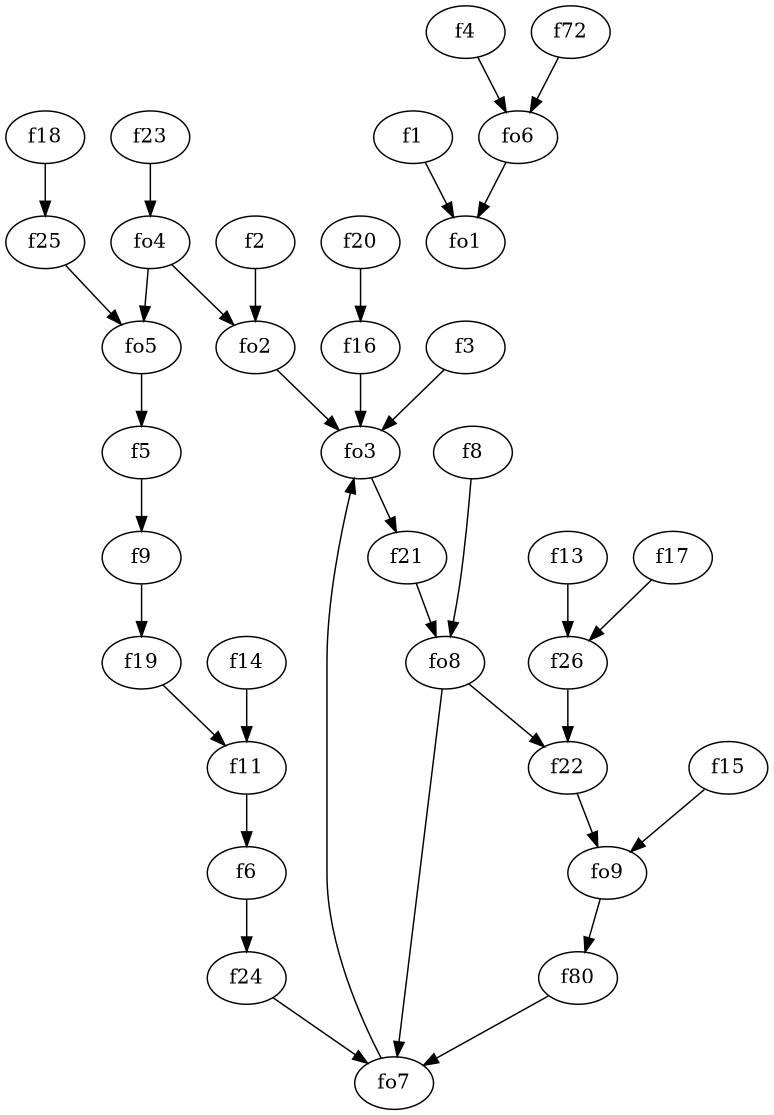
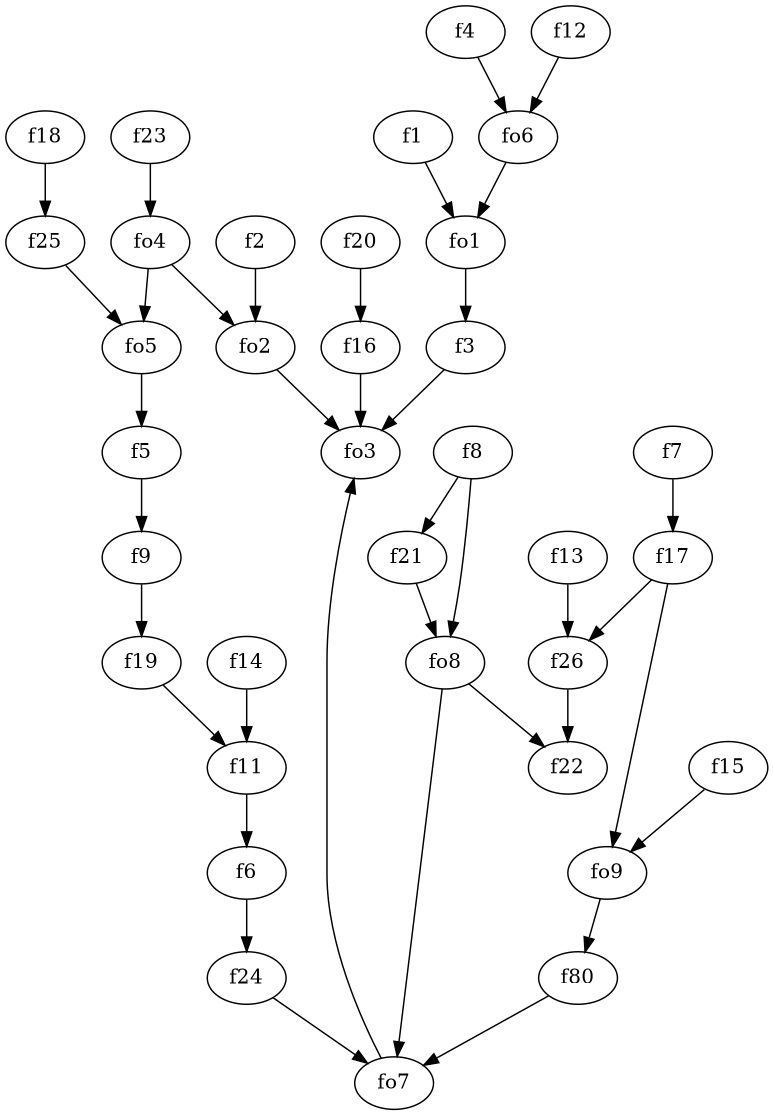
node "f72": label "f72" -> "f12"
edge "fo1" -> "f3": added
node "f7": added
edge "fo3" -> "f21": now "f8" -> "f21"
edge "f22" -> "fo9": now "f17" -> "fo9"
